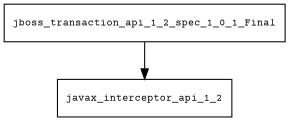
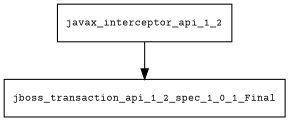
edge "jboss_transaction_api_1_2_spec_1_0_1_Final" -> "javax_interceptor_api_1_2": reversed
